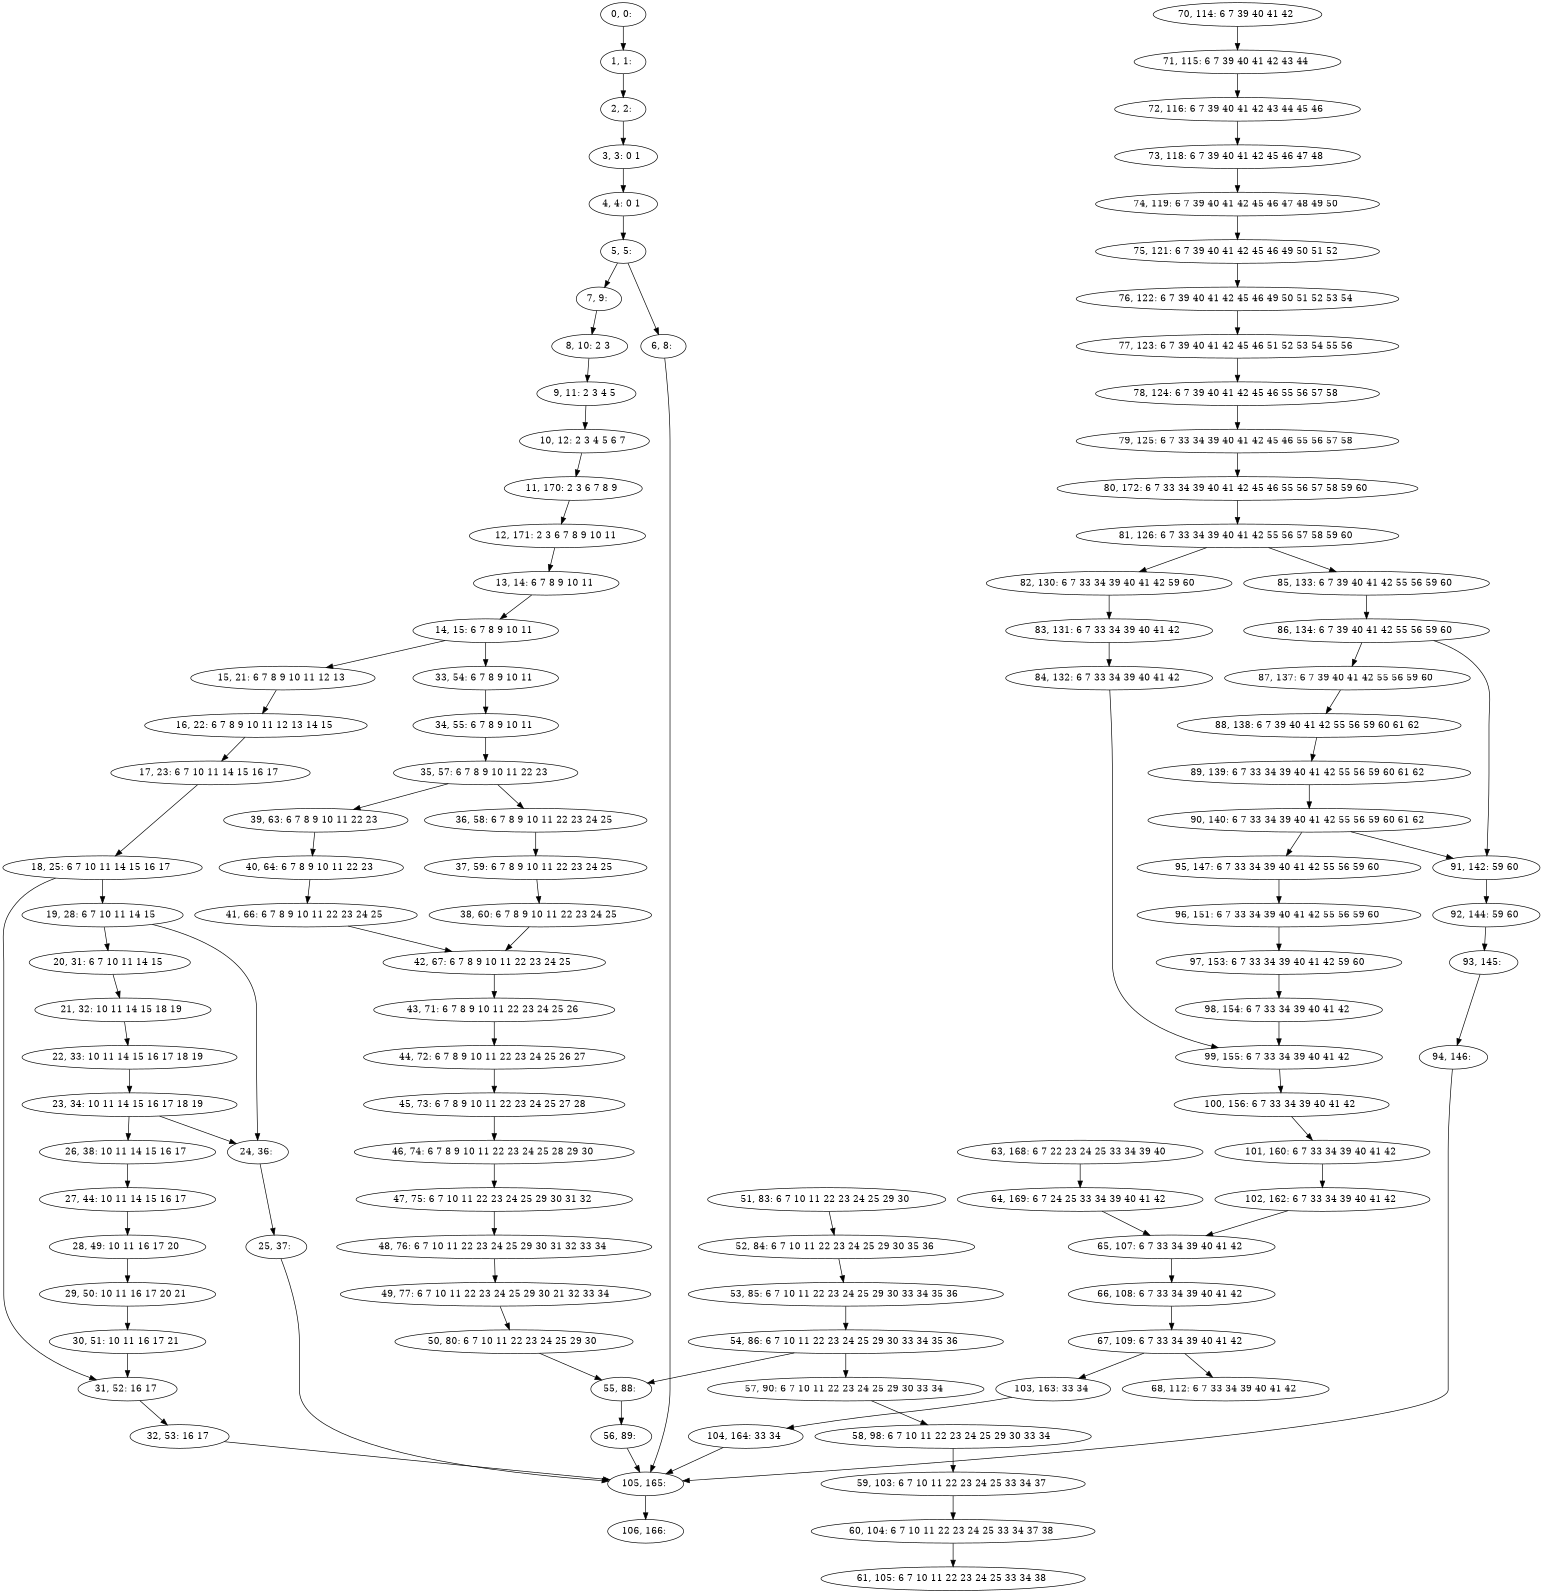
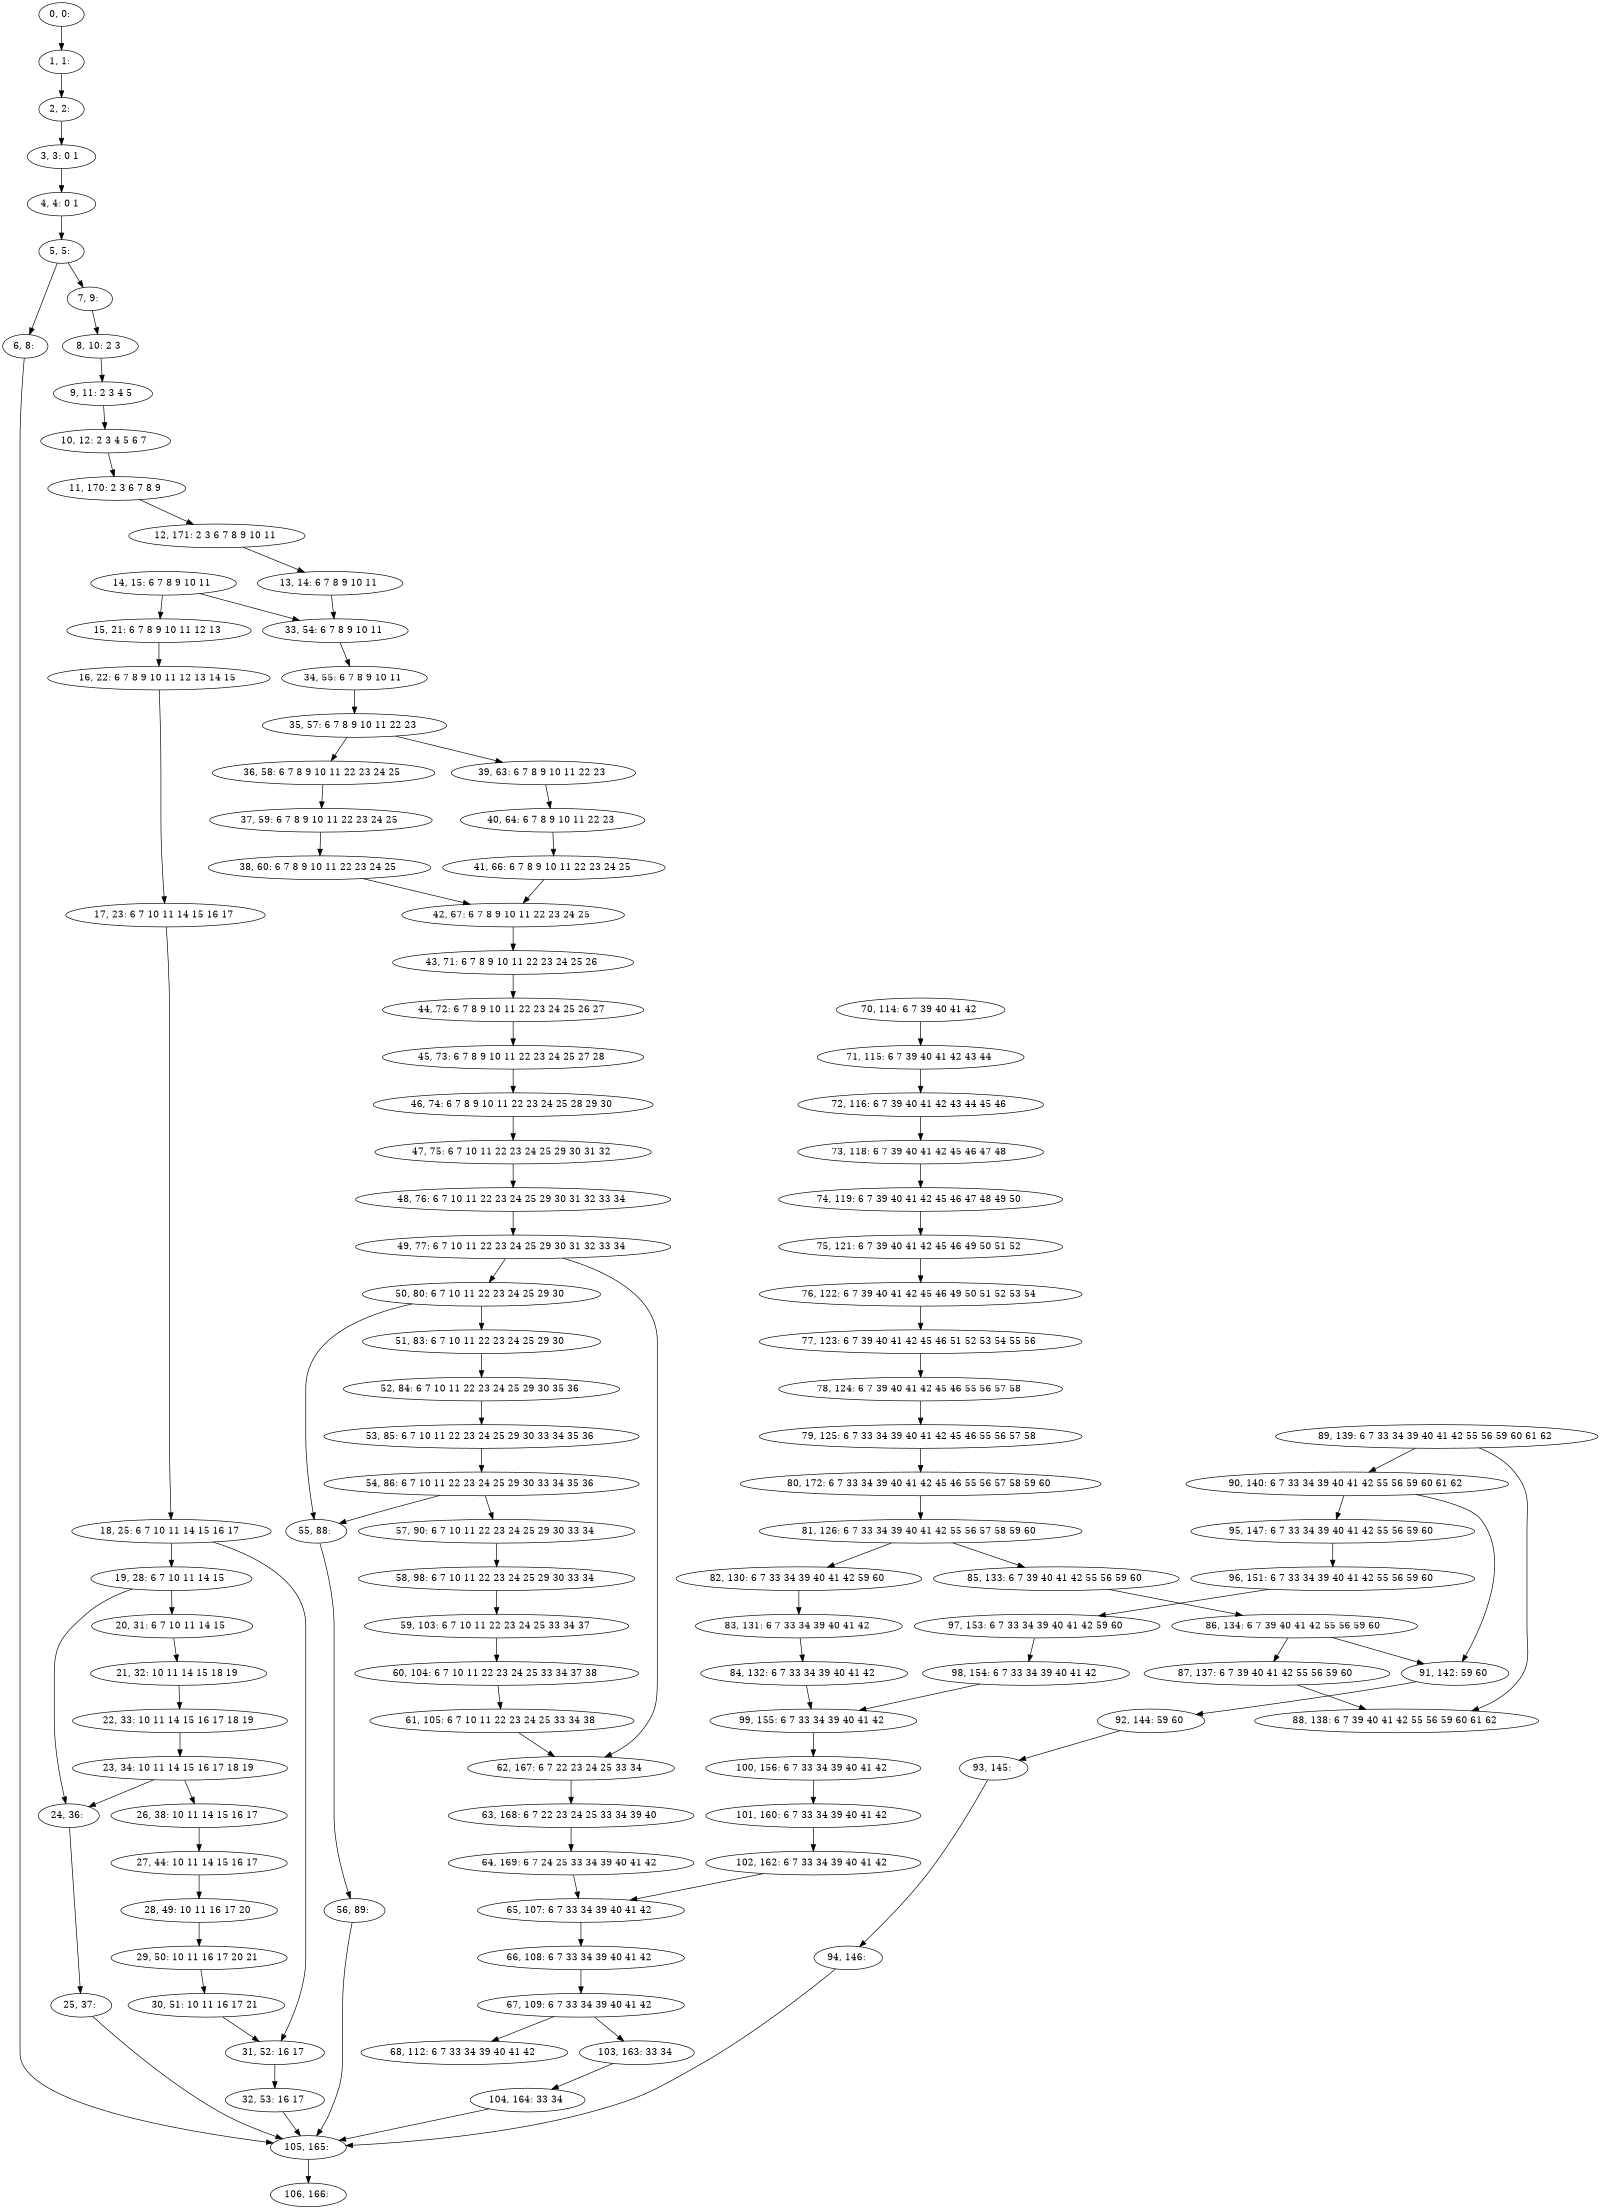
edge "13, 14: 6 7 8 9 10 11" -> "14, 15: 6 7 8 9 10 11": now "13, 14: 6 7 8 9 10 11" -> "33, 54: 6 7 8 9 10 11"
edge "88, 138: 6 7 39 40 41 42 55 56 59 60 61 62" -> "89, 139: 6 7 33 34 39 40 41 42 55 56 59 60 61 62": reversed
node "49, 77: 6 7 10 11 22 23 24 25 29 30 21 32 33 34": label "49, 77: 6 7 10 11 22 23 24 25 29 30 21 32 33 34" -> "49, 77: 6 7 10 11 22 23 24 25 29 30 31 32 33 34"
edge "50, 80: 6 7 10 11 22 23 24 25 29 30" -> "51, 83: 6 7 10 11 22 23 24 25 29 30": added
node "62, 167: 6 7 22 23 24 25 33 34": added
